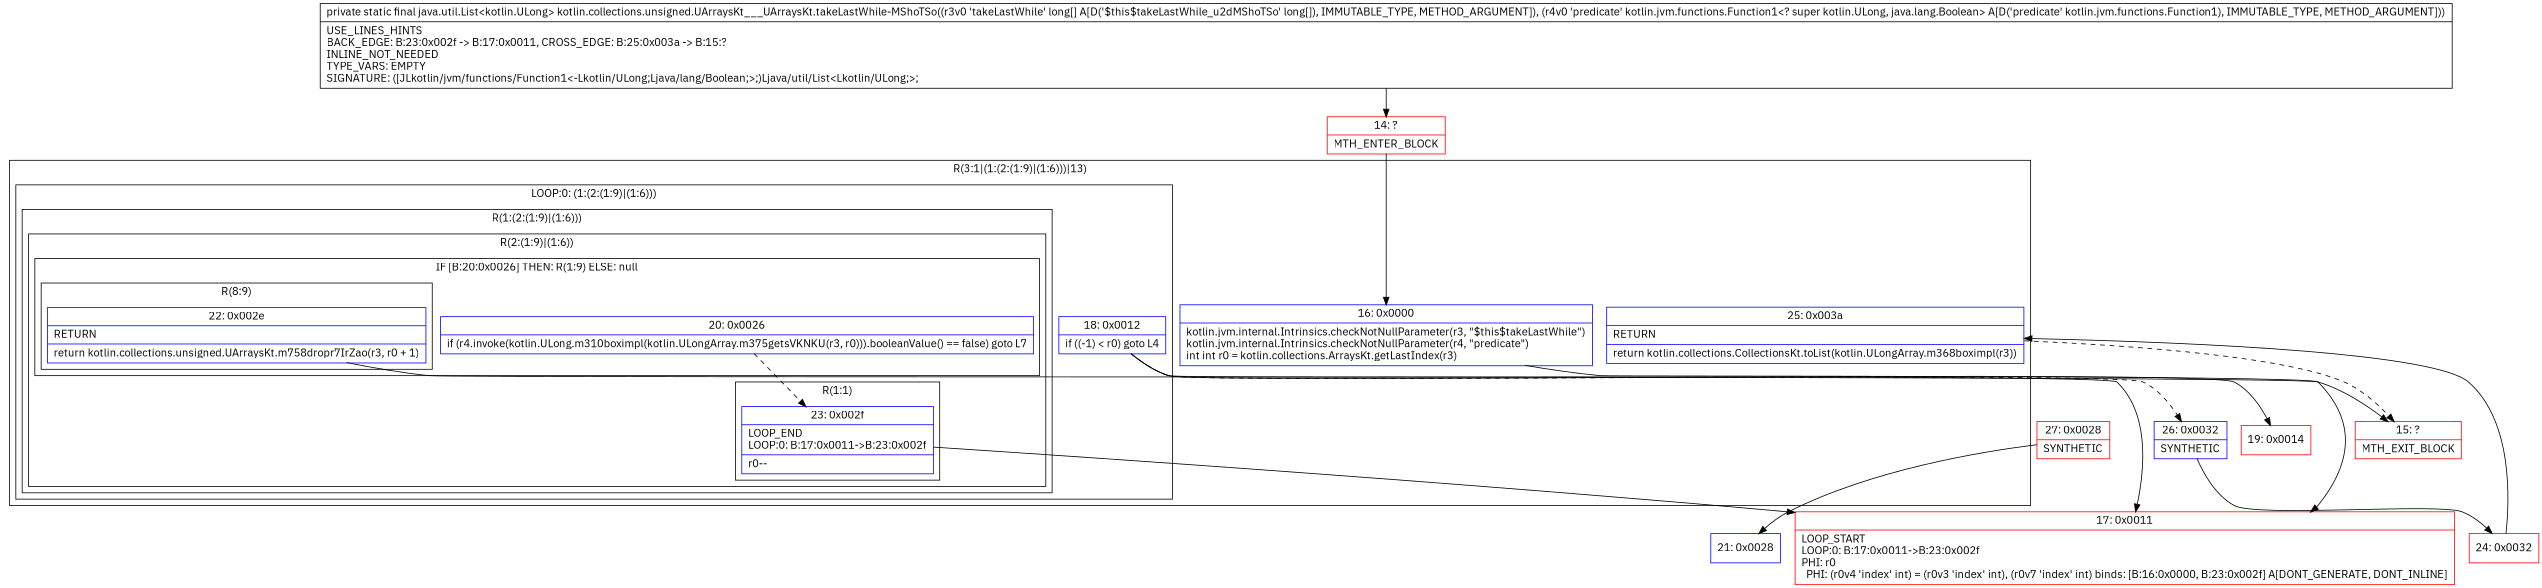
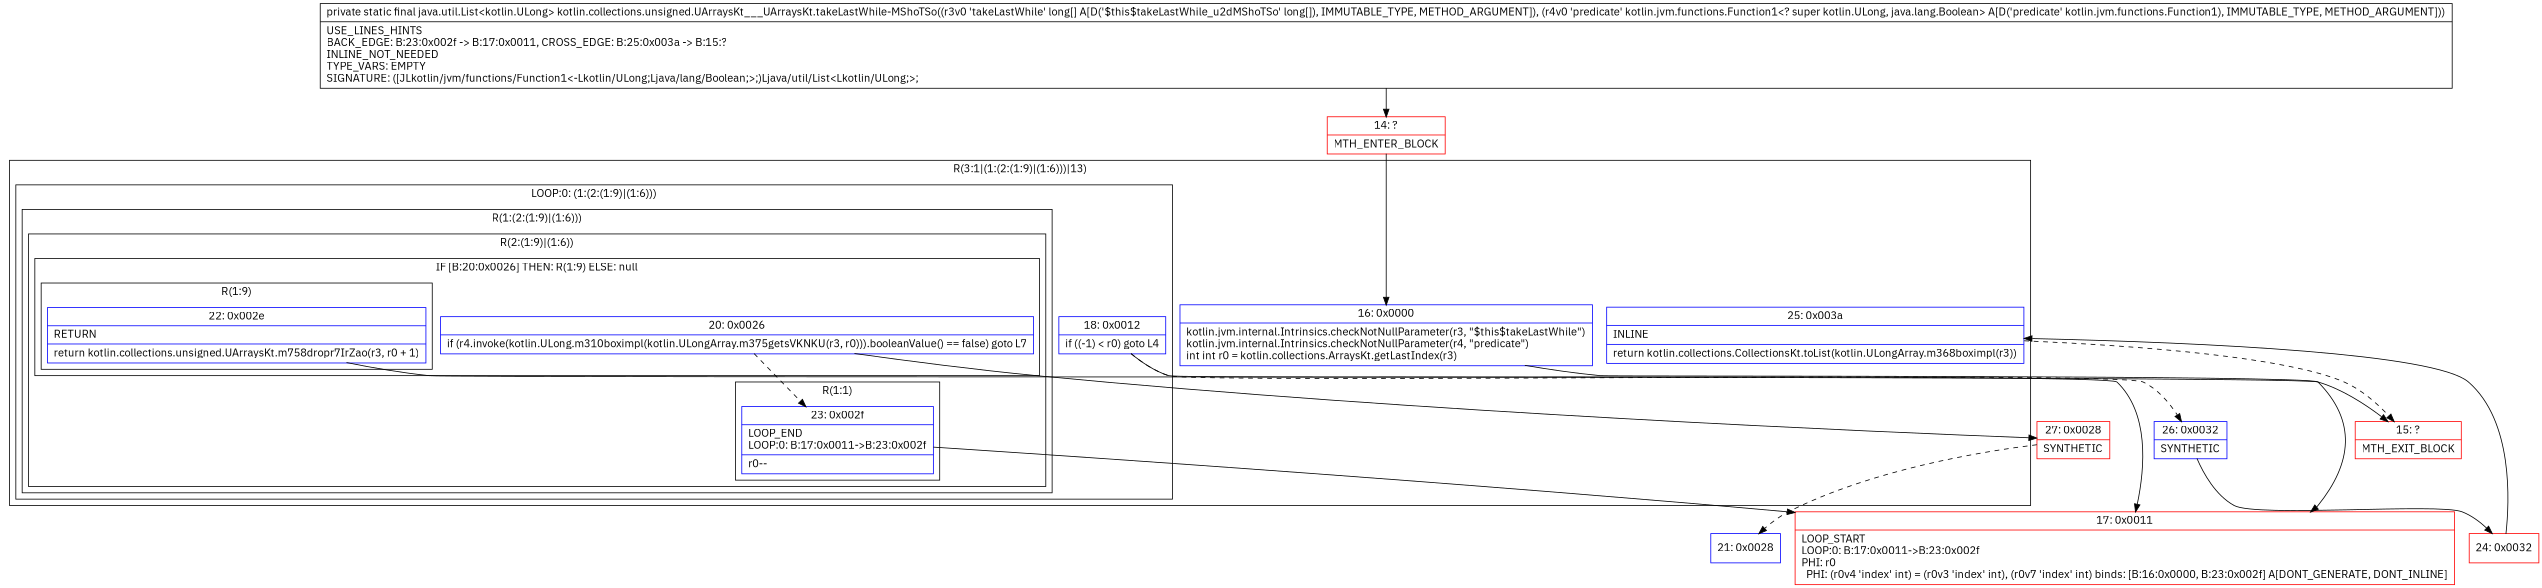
cluster "R(8:9)": label "R(8:9)" -> "R(1:9)"
node "25: 0x003a": text "RETURN" -> "INLINE"
edge "20: 0x0026" -> "27: 0x0028": added
node "19: 0x0014": removed
edge "27: 0x0028" -> "21: 0x0028": style solid -> dashed
